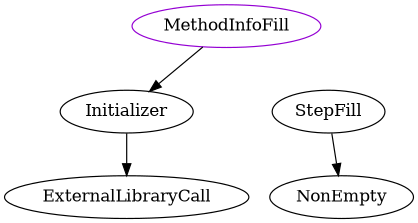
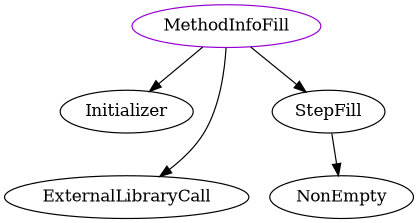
edge "MethodInfoFill" -> "StepFill": added
edge "Initializer" -> "ExternalLibraryCall": now "MethodInfoFill" -> "ExternalLibraryCall"
